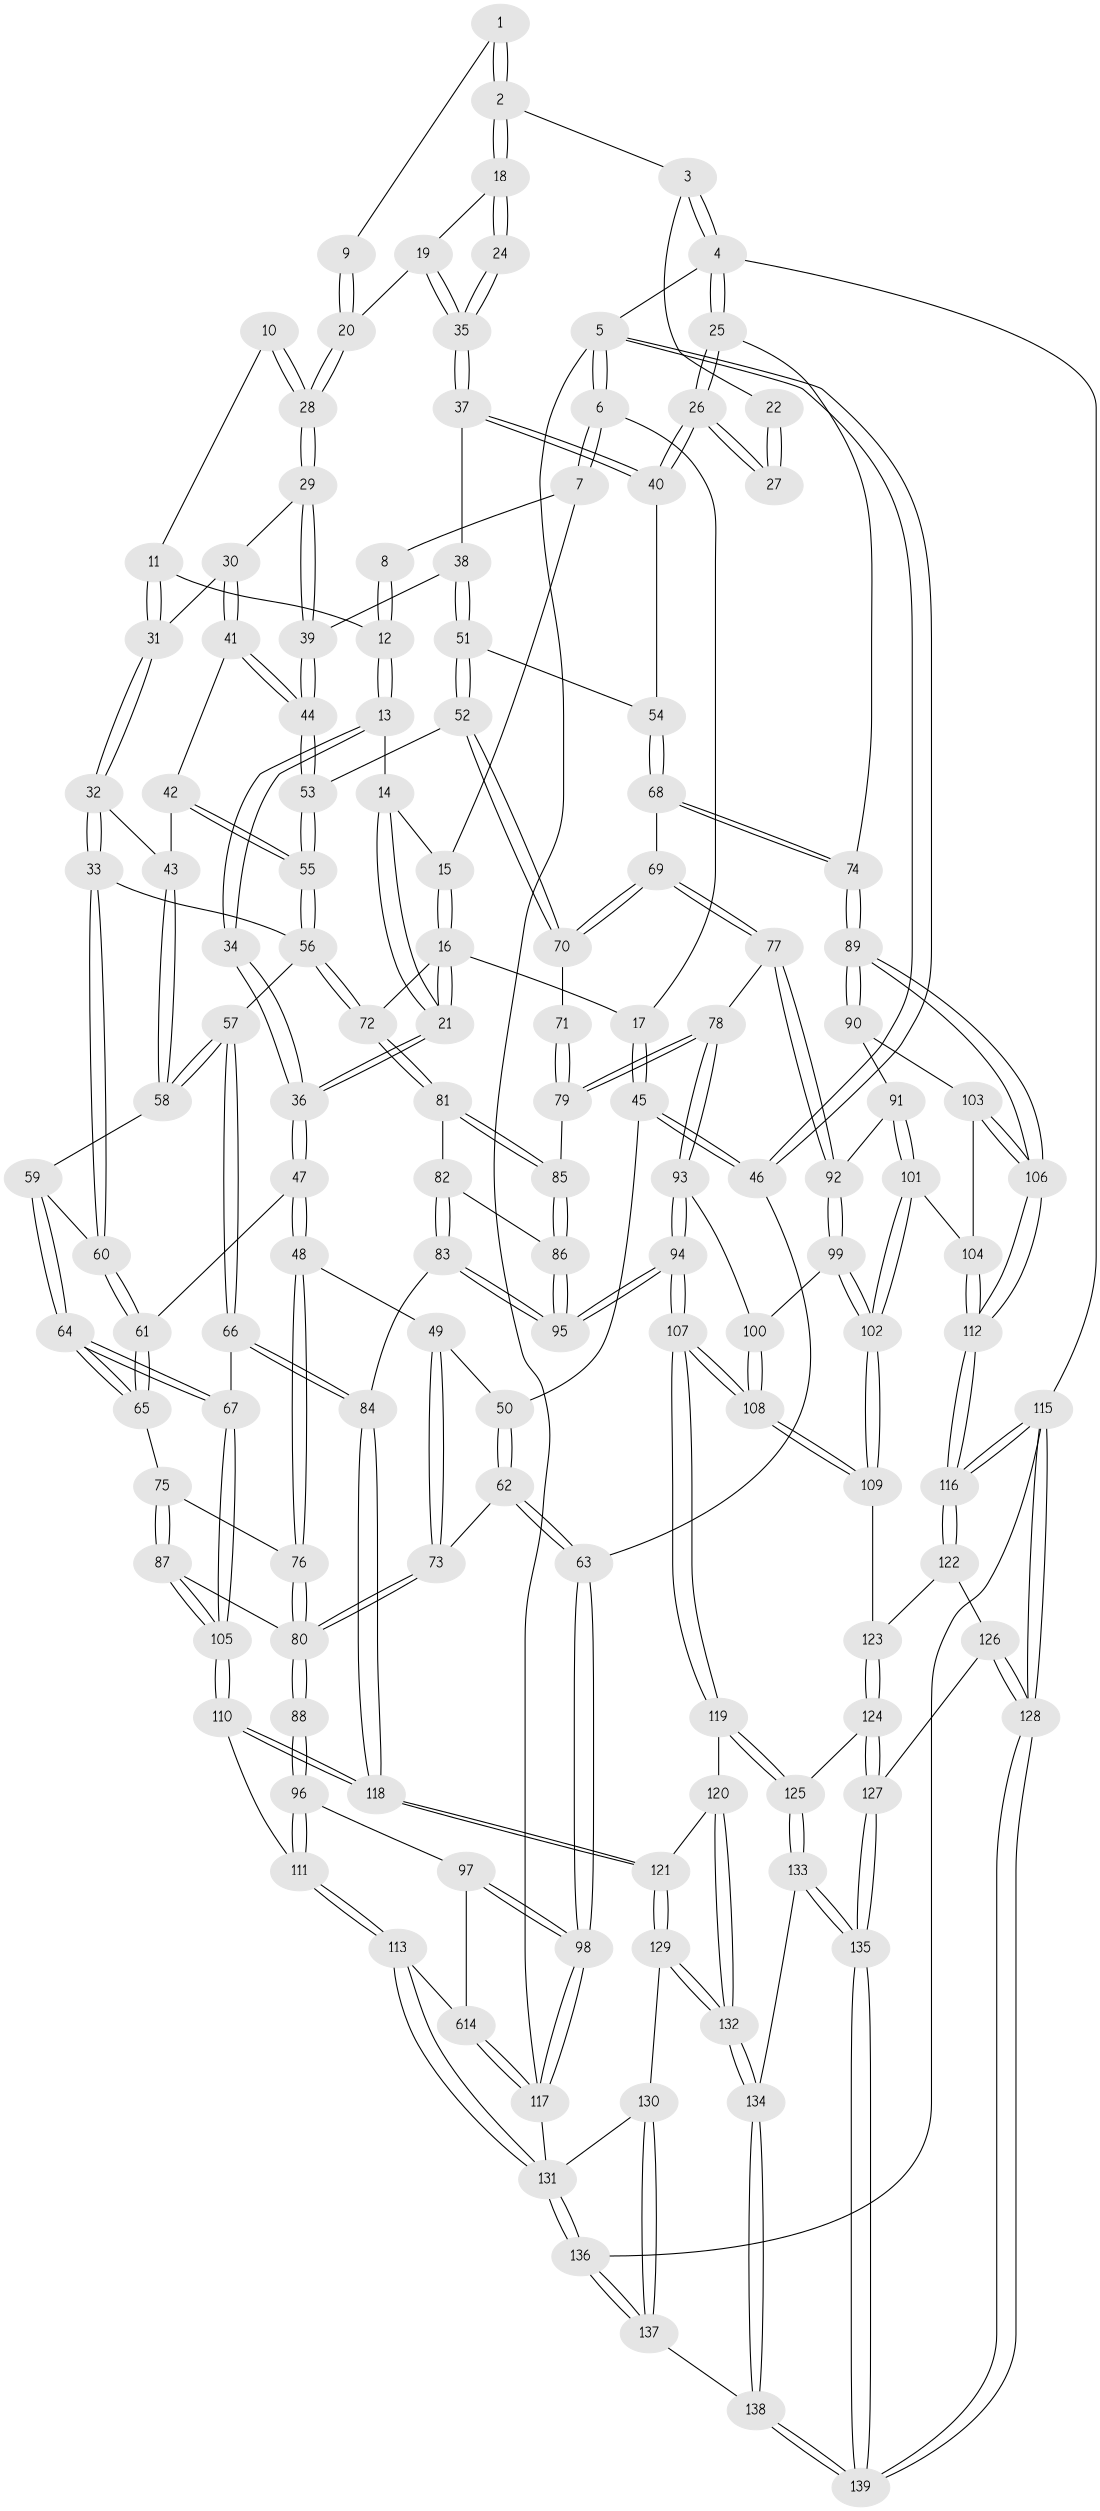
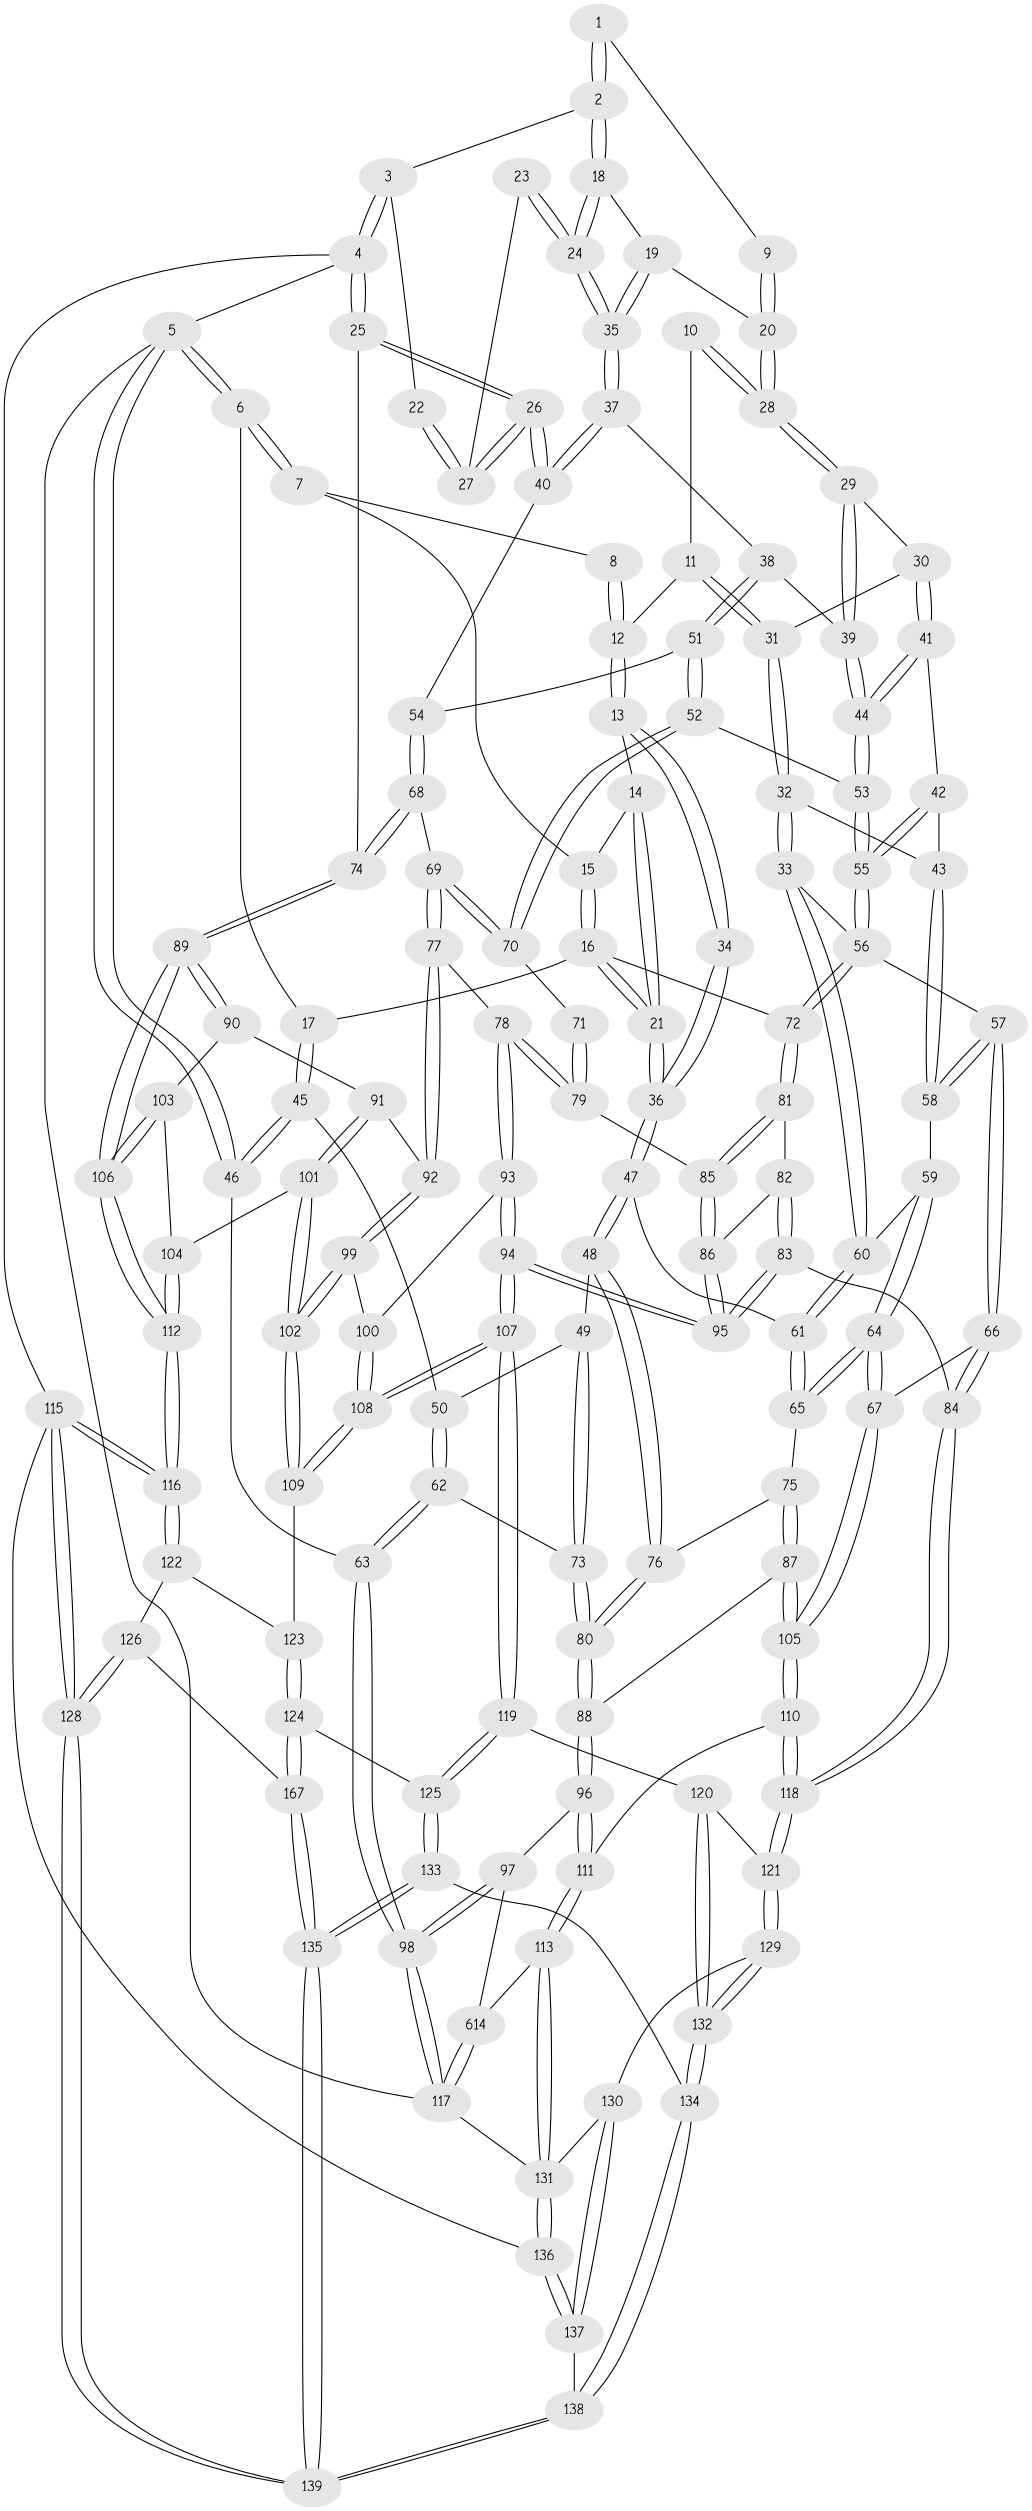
node "23": added
edge "87" -- "80": now "87" -- "88"
node "127": label "127" -> "167"
